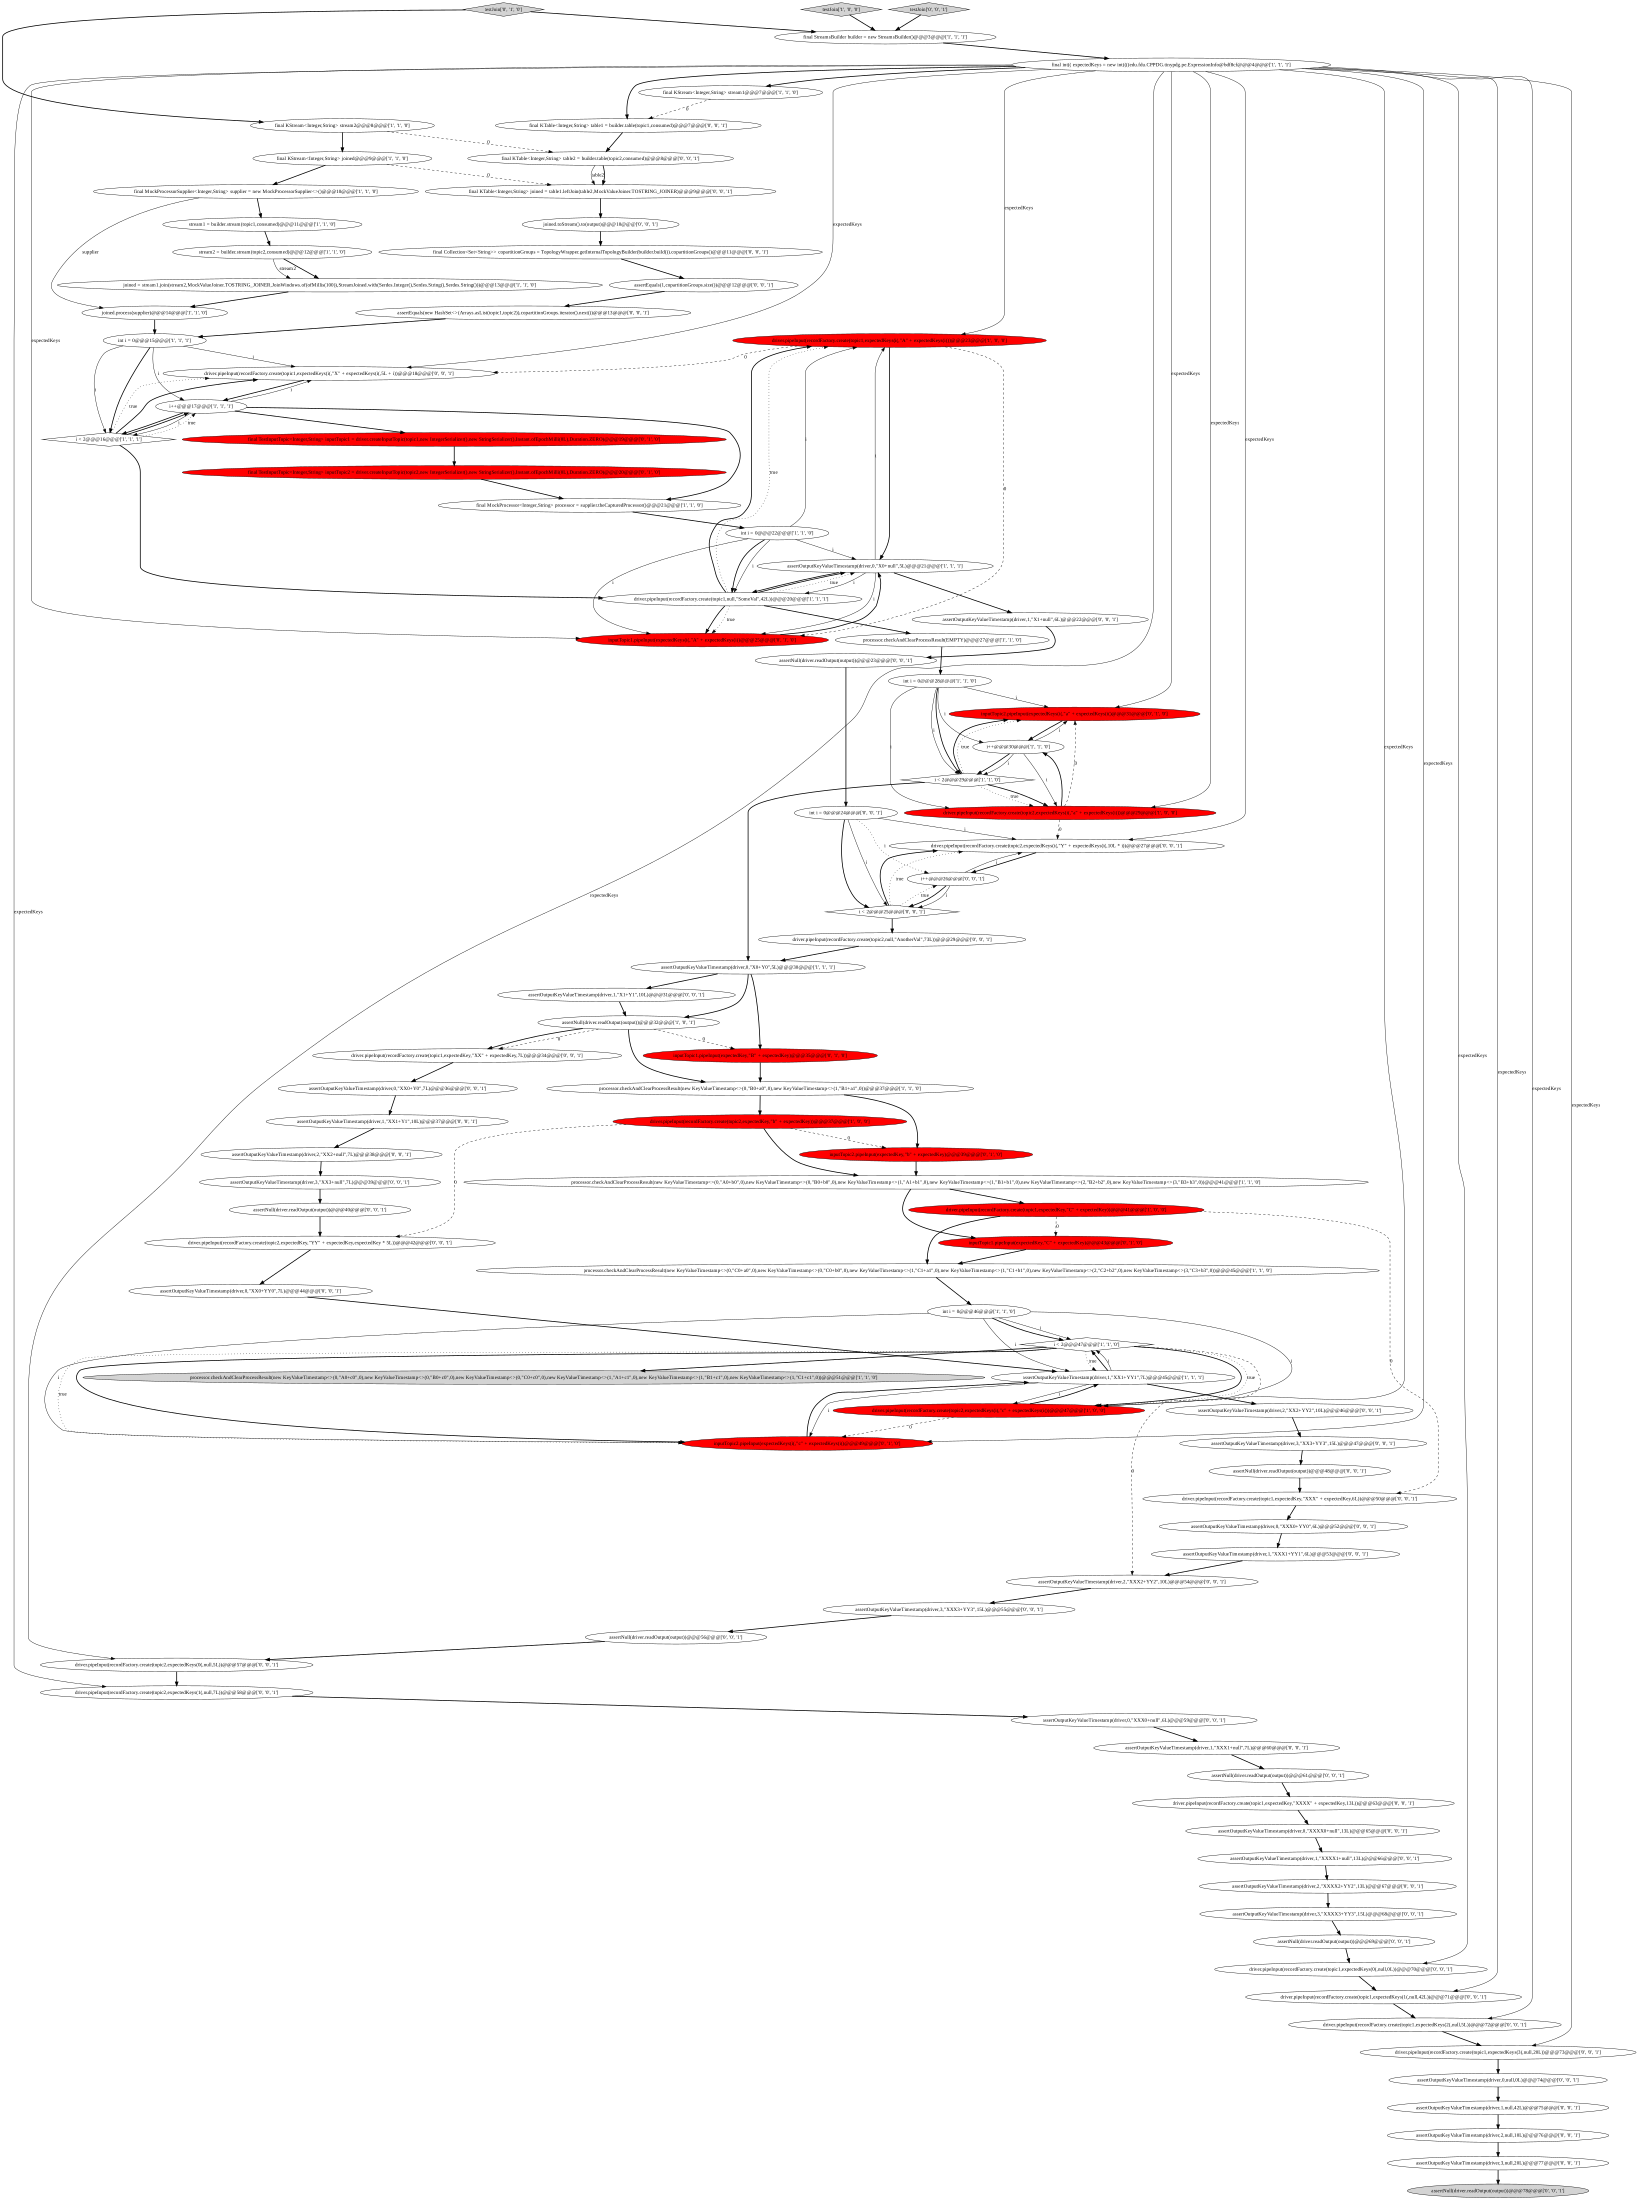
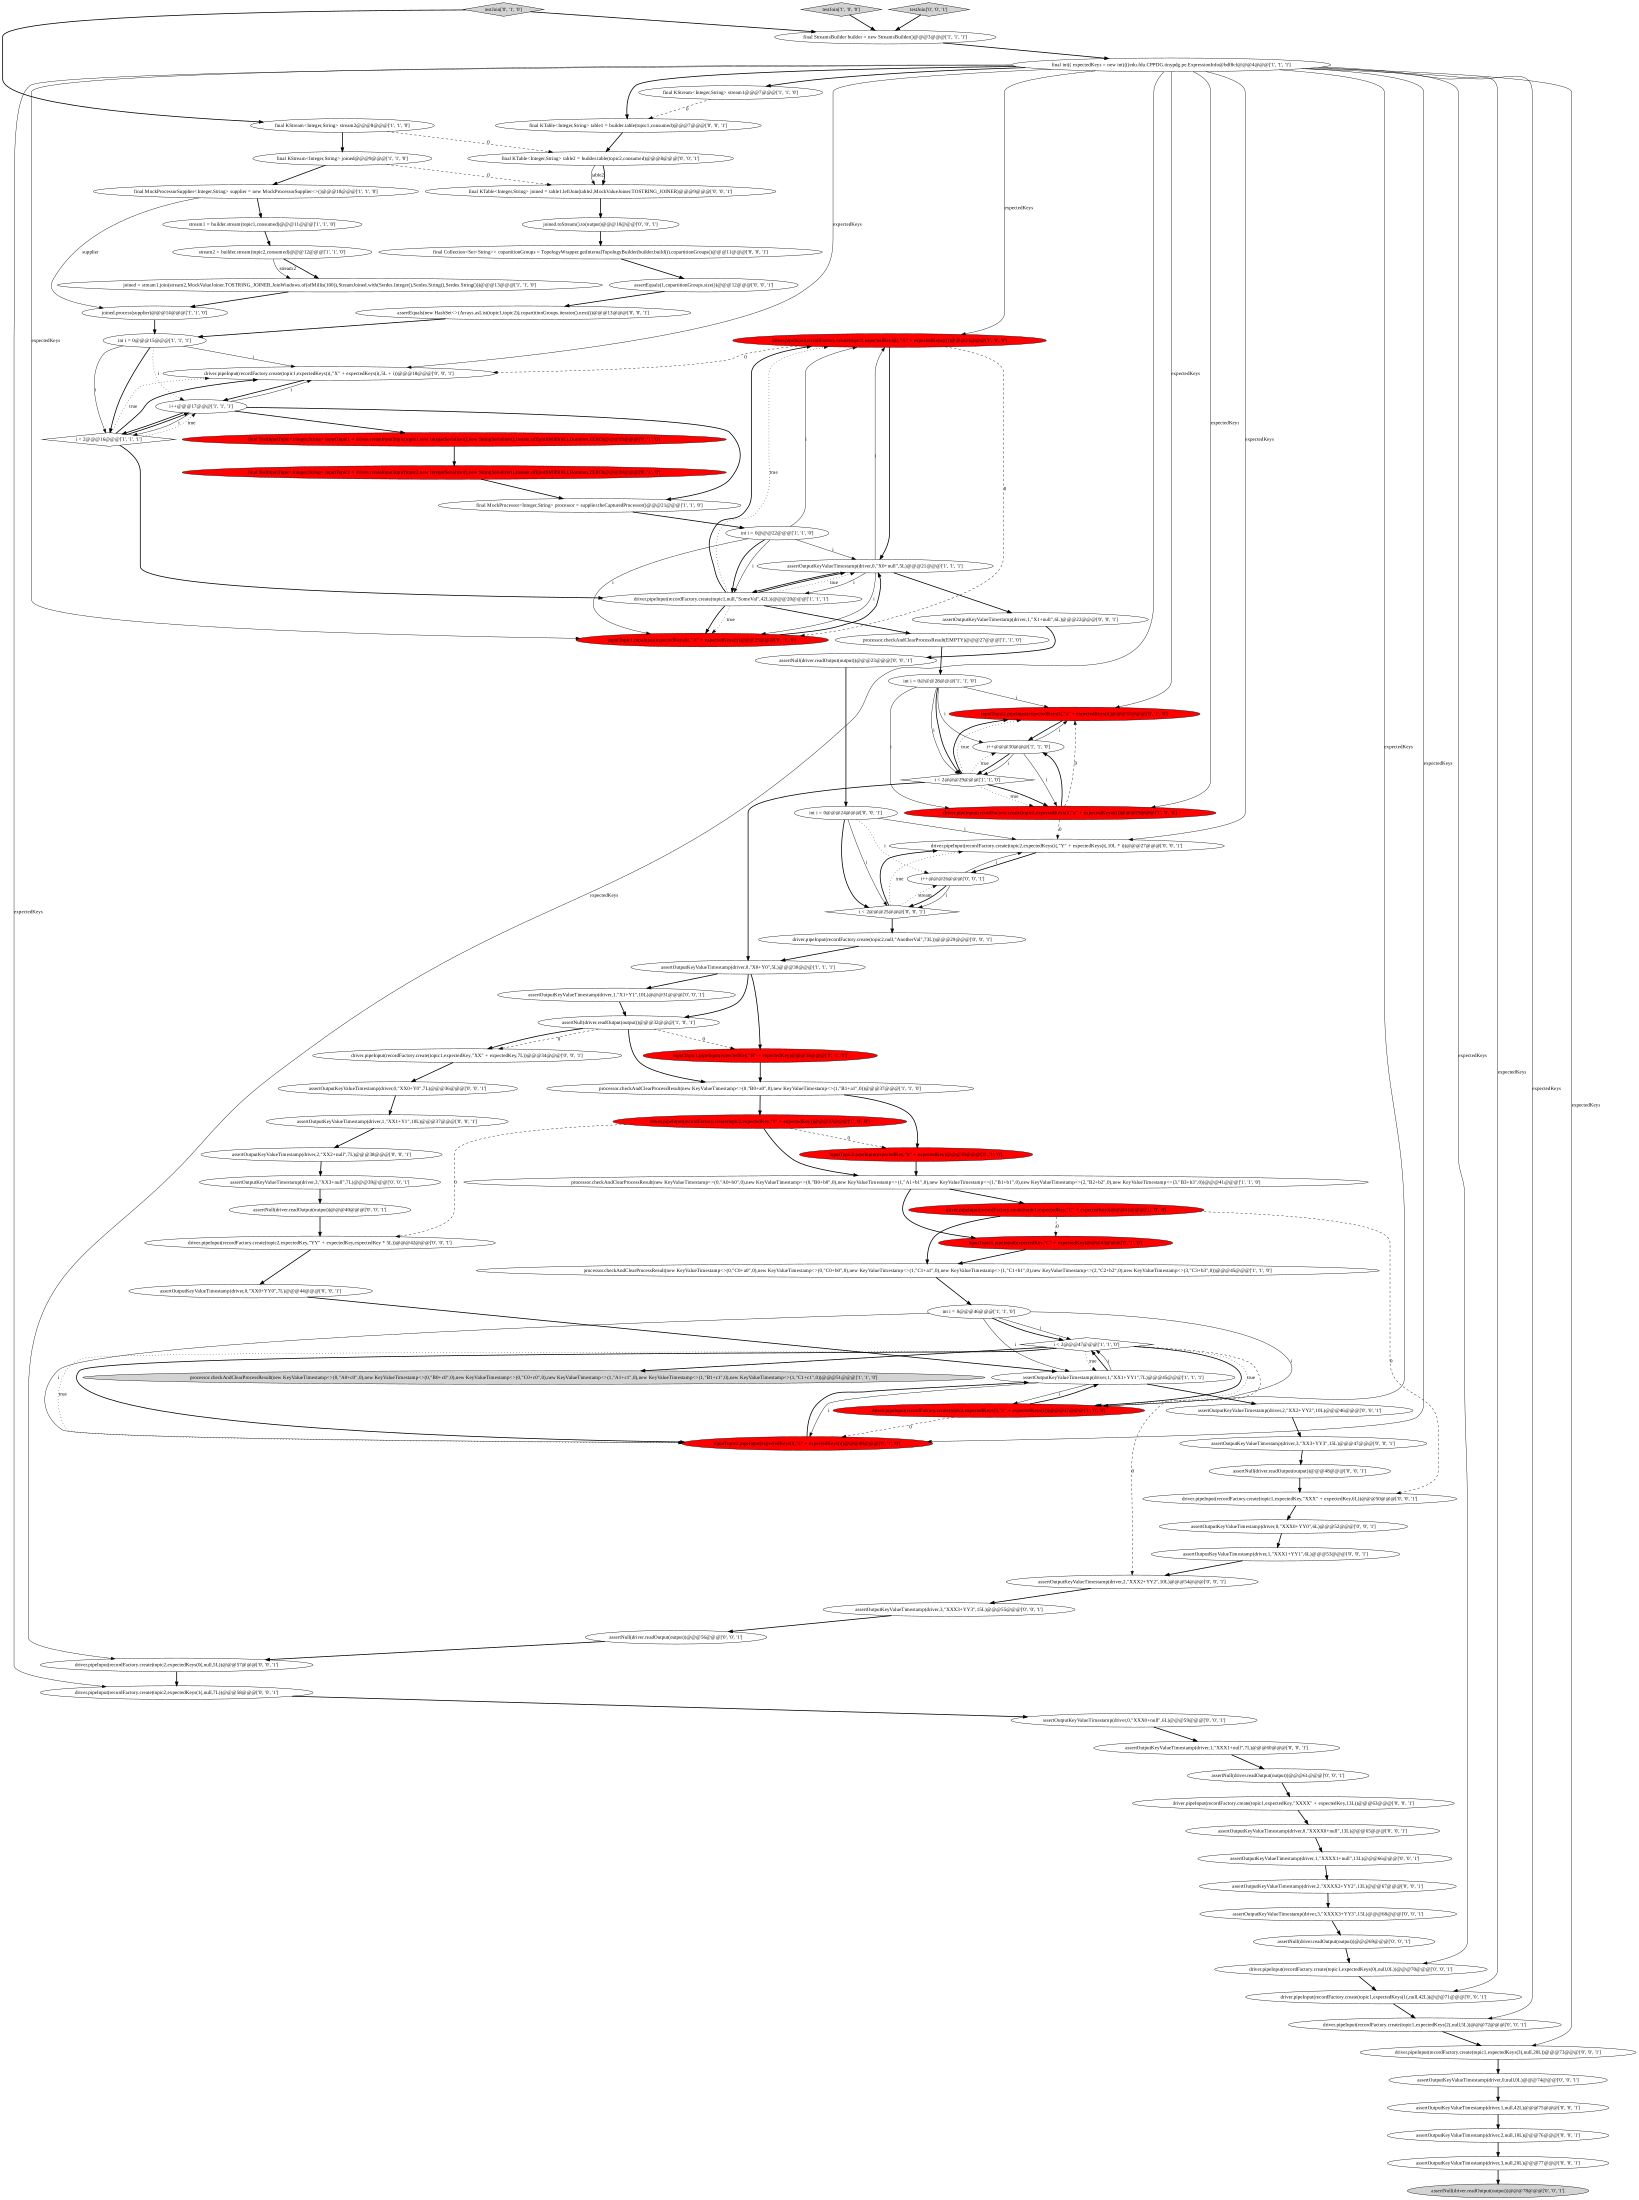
edge "int i = 0@@@15@@@['1', '1', '1']" -> "i++@@@17@@@['1', '1', '1']": style solid -> dotted
edge "i < 2@@@29@@@['1', '1', '0']" -> "i++@@@30@@@['1', '1', '0']": added, label "true"
edge "i < 2@@@25@@@['0', '0', '1']" -> "i++@@@26@@@['0', '0', '1']": label "true" -> "stream"
